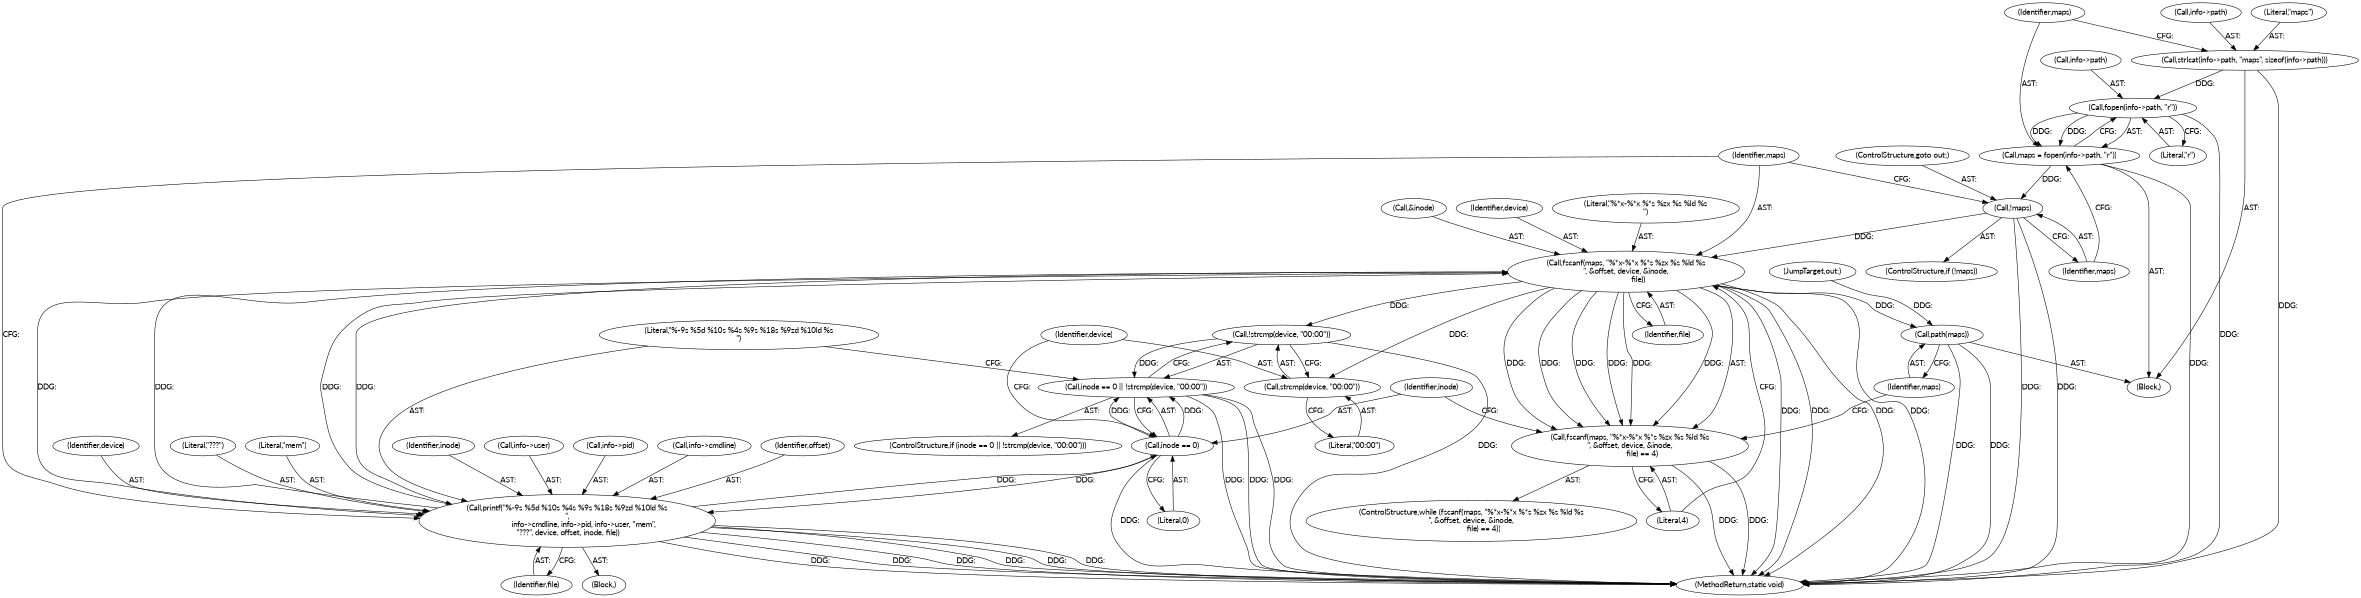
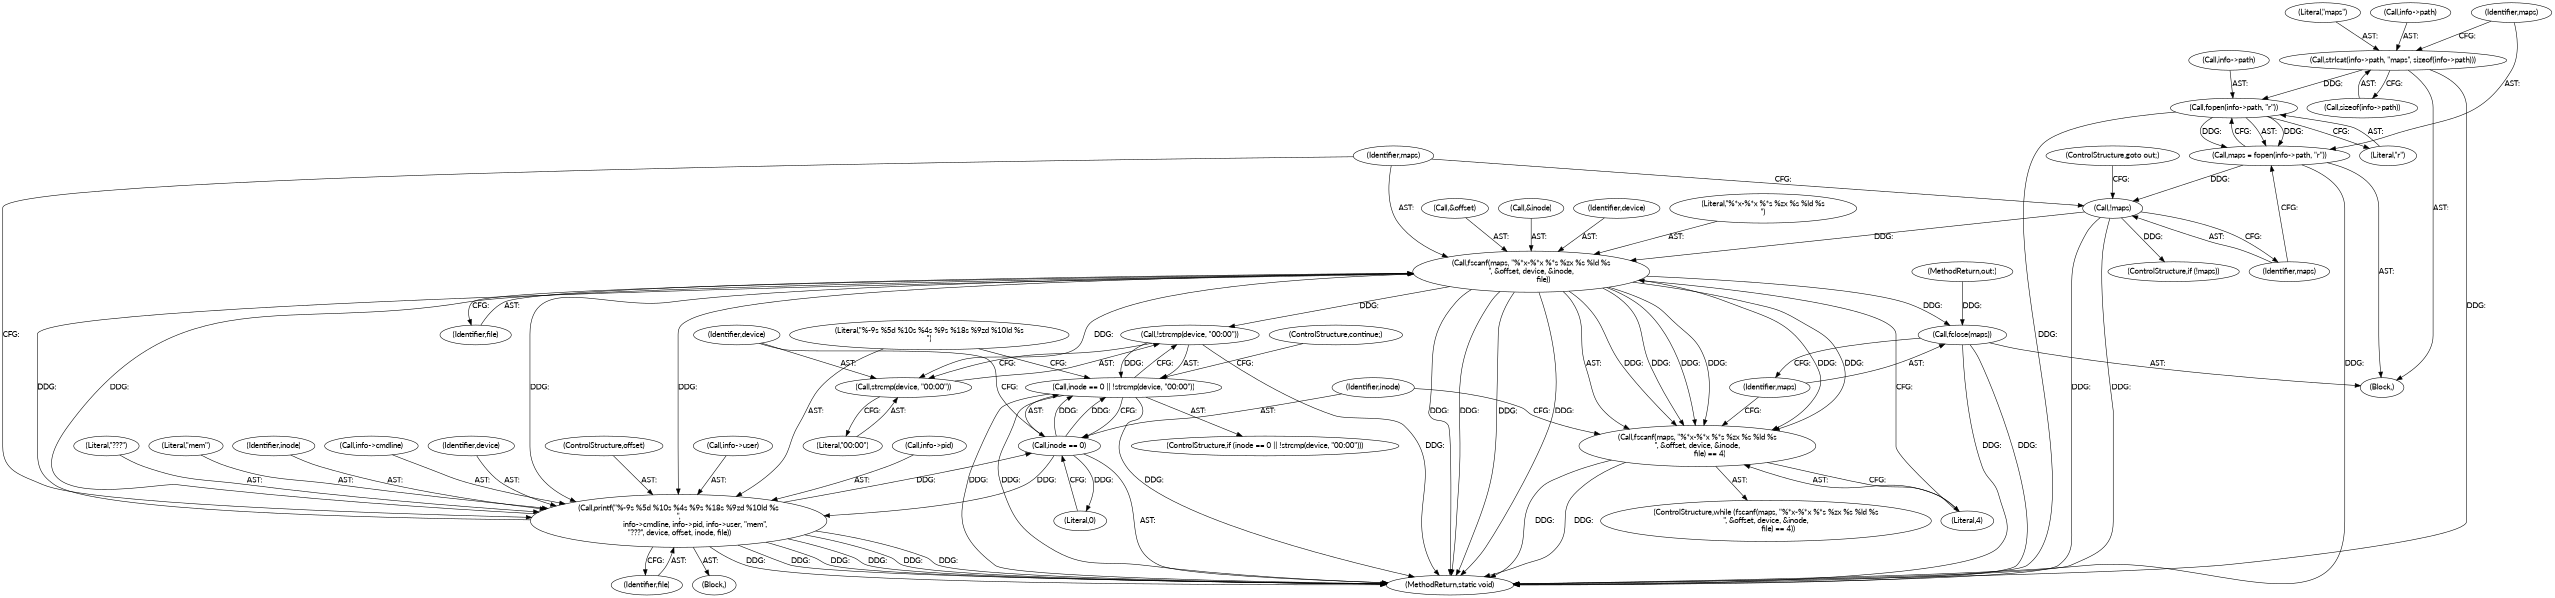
node "(Call,sizeof(info->path))": added
edge "(ControlStructure,goto out;)" -> "(Call,!maps)": label "AST: " -> "CFG: "
node "(Call,&offset)": added
edge "(Call,!maps)" -> "(ControlStructure,if (!maps))": label "AST: " -> "DDG: "
node "(JumpTarget,out:)": label "(JumpTarget,out:)" -> "(MethodReturn,out:)"
node "(ControlStructure,continue;)": added
node "(Call,path(maps))": label "(Call,path(maps))" -> "(Call,fclose(maps))"
node "(Identifier,offset)": label "(Identifier,offset)" -> "(ControlStructure,offset)"
edge "(Call,inode == 0)" -> "(Literal,0)": label "CFG: " -> "DDG: "
edge "(Literal,0)" -> "(Call,inode == 0)": label "AST: " -> "CFG: "
edge "(Call,inode == 0)" -> "(MethodReturn,static void)": label "DDG: " -> "AST: "
